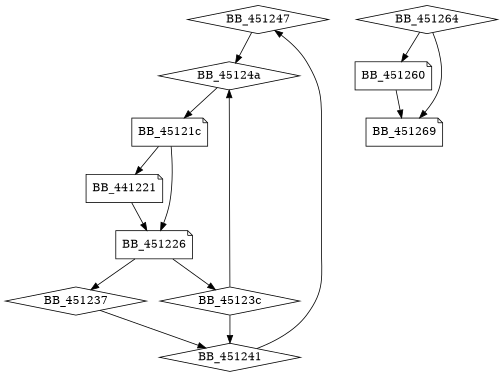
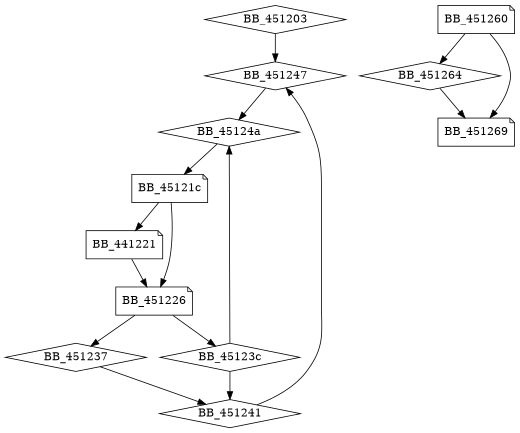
node "BB_451203": added
edge "BB_451264" -> "BB_451260": reversed
